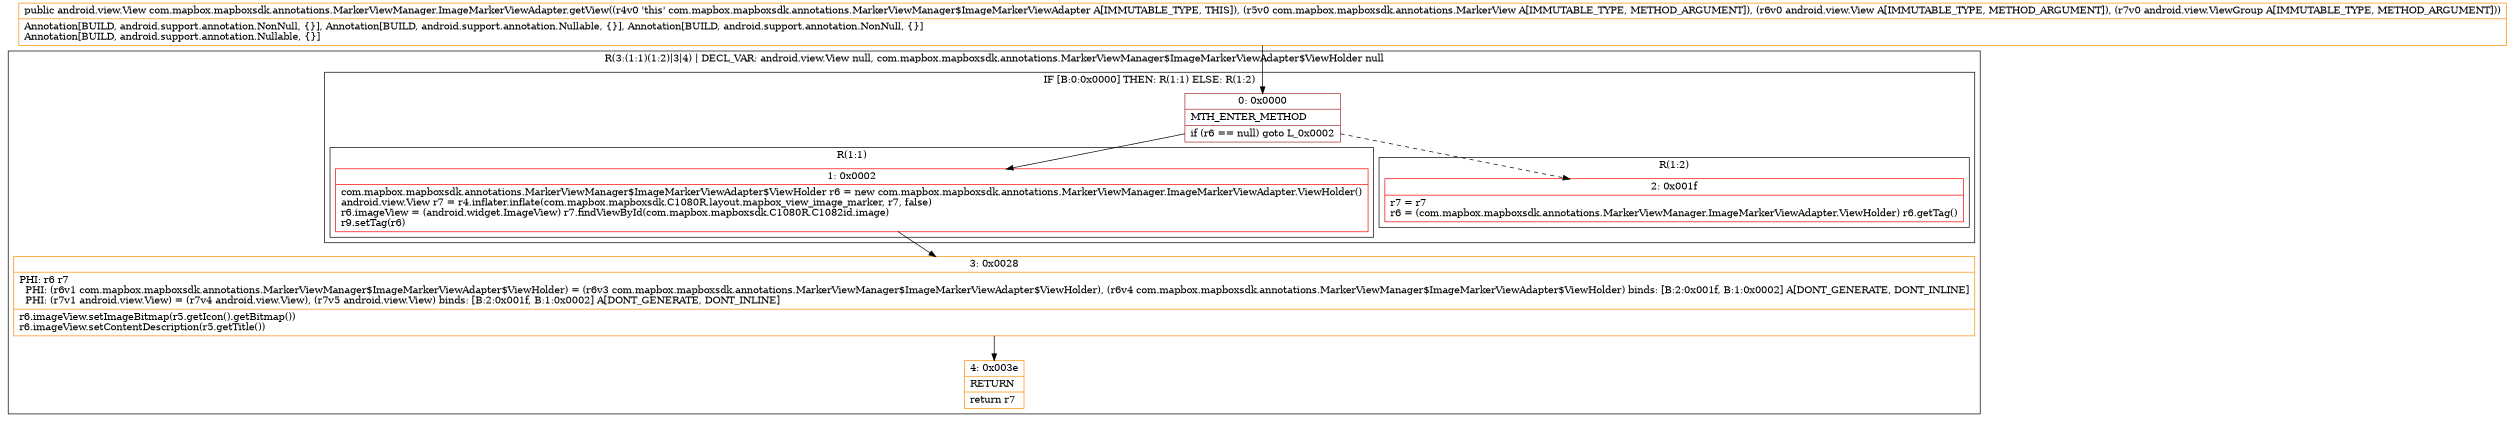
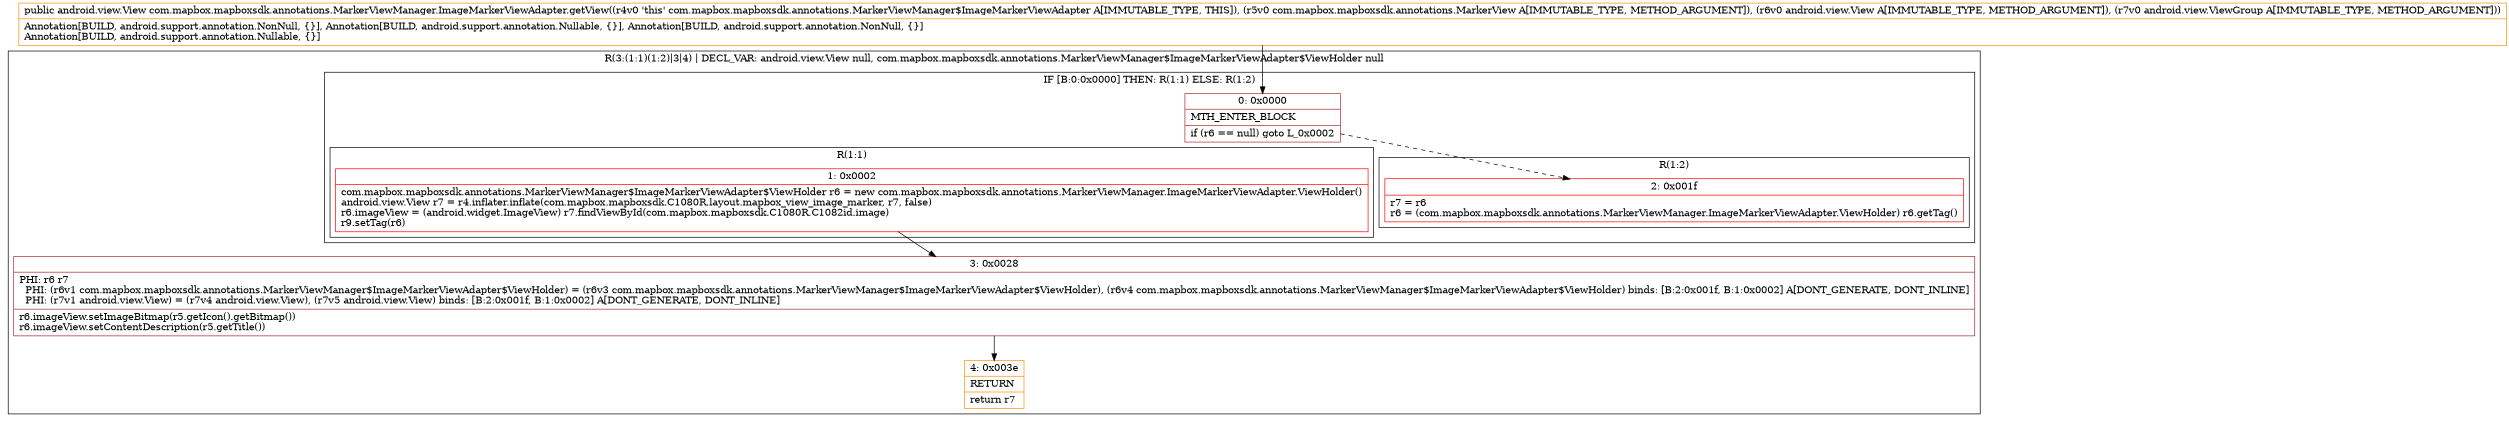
node "0: 0x0000": text "MTH_ENTER_METHOD" -> "MTH_ENTER_BLOCK"
edge "0: 0x0000" -> "1: 0x0002": removed
node "2: 0x001f": text "r7 = r7" -> "r7 = r6"
node "3: 0x0028": color darkorange -> brown
